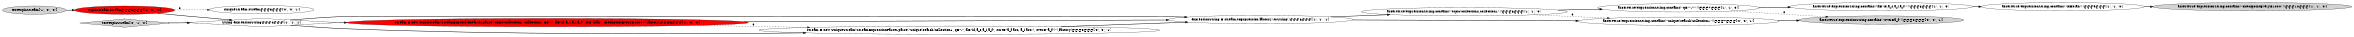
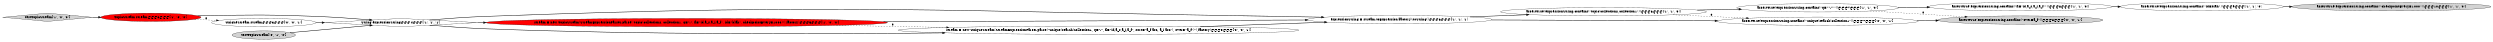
node "testTopicStream['1', '0', '0']": shape ellipse -> diamond
node "testTopicStream['0', '1', '0']": shape diamond -> ellipse
edge "UniqueStream stream@@@3@@@['0', '0', '1']" -> "String expressionString@@@4@@@['1', '1', '1']": added
